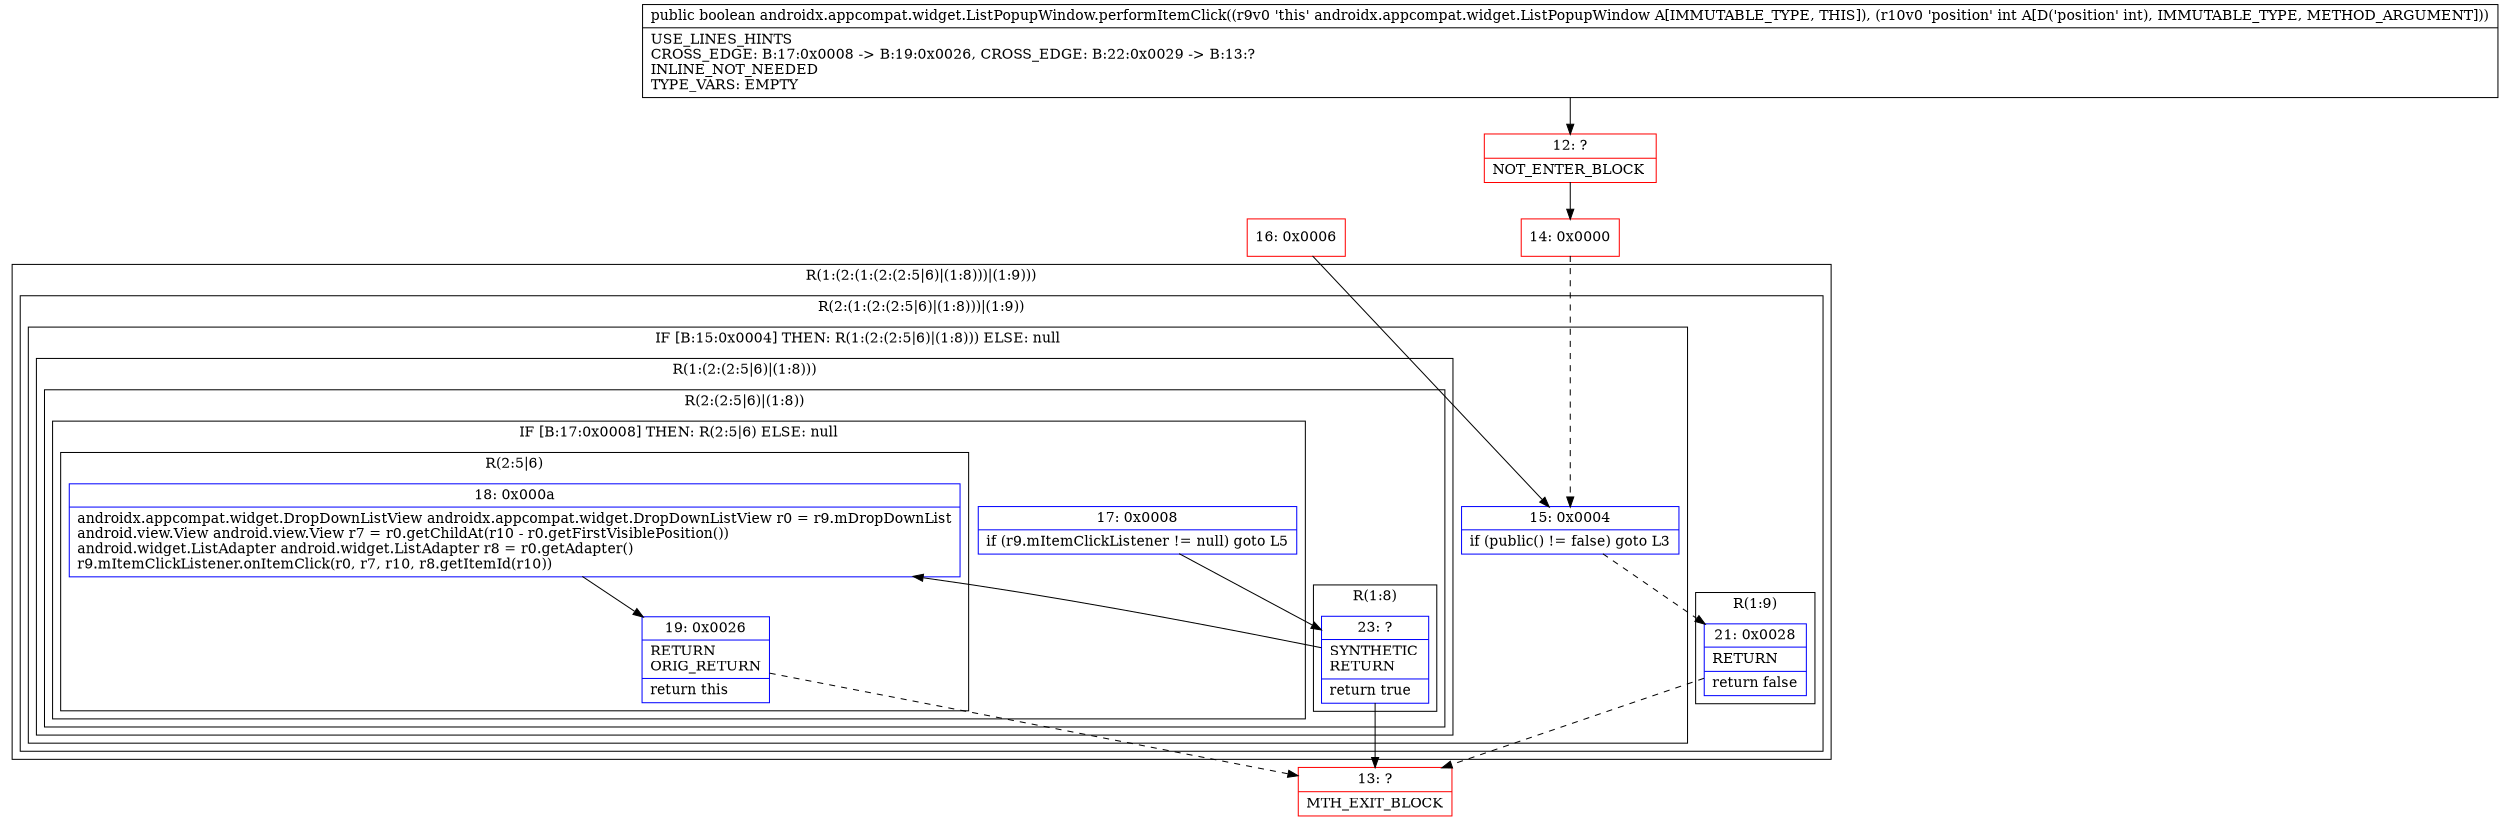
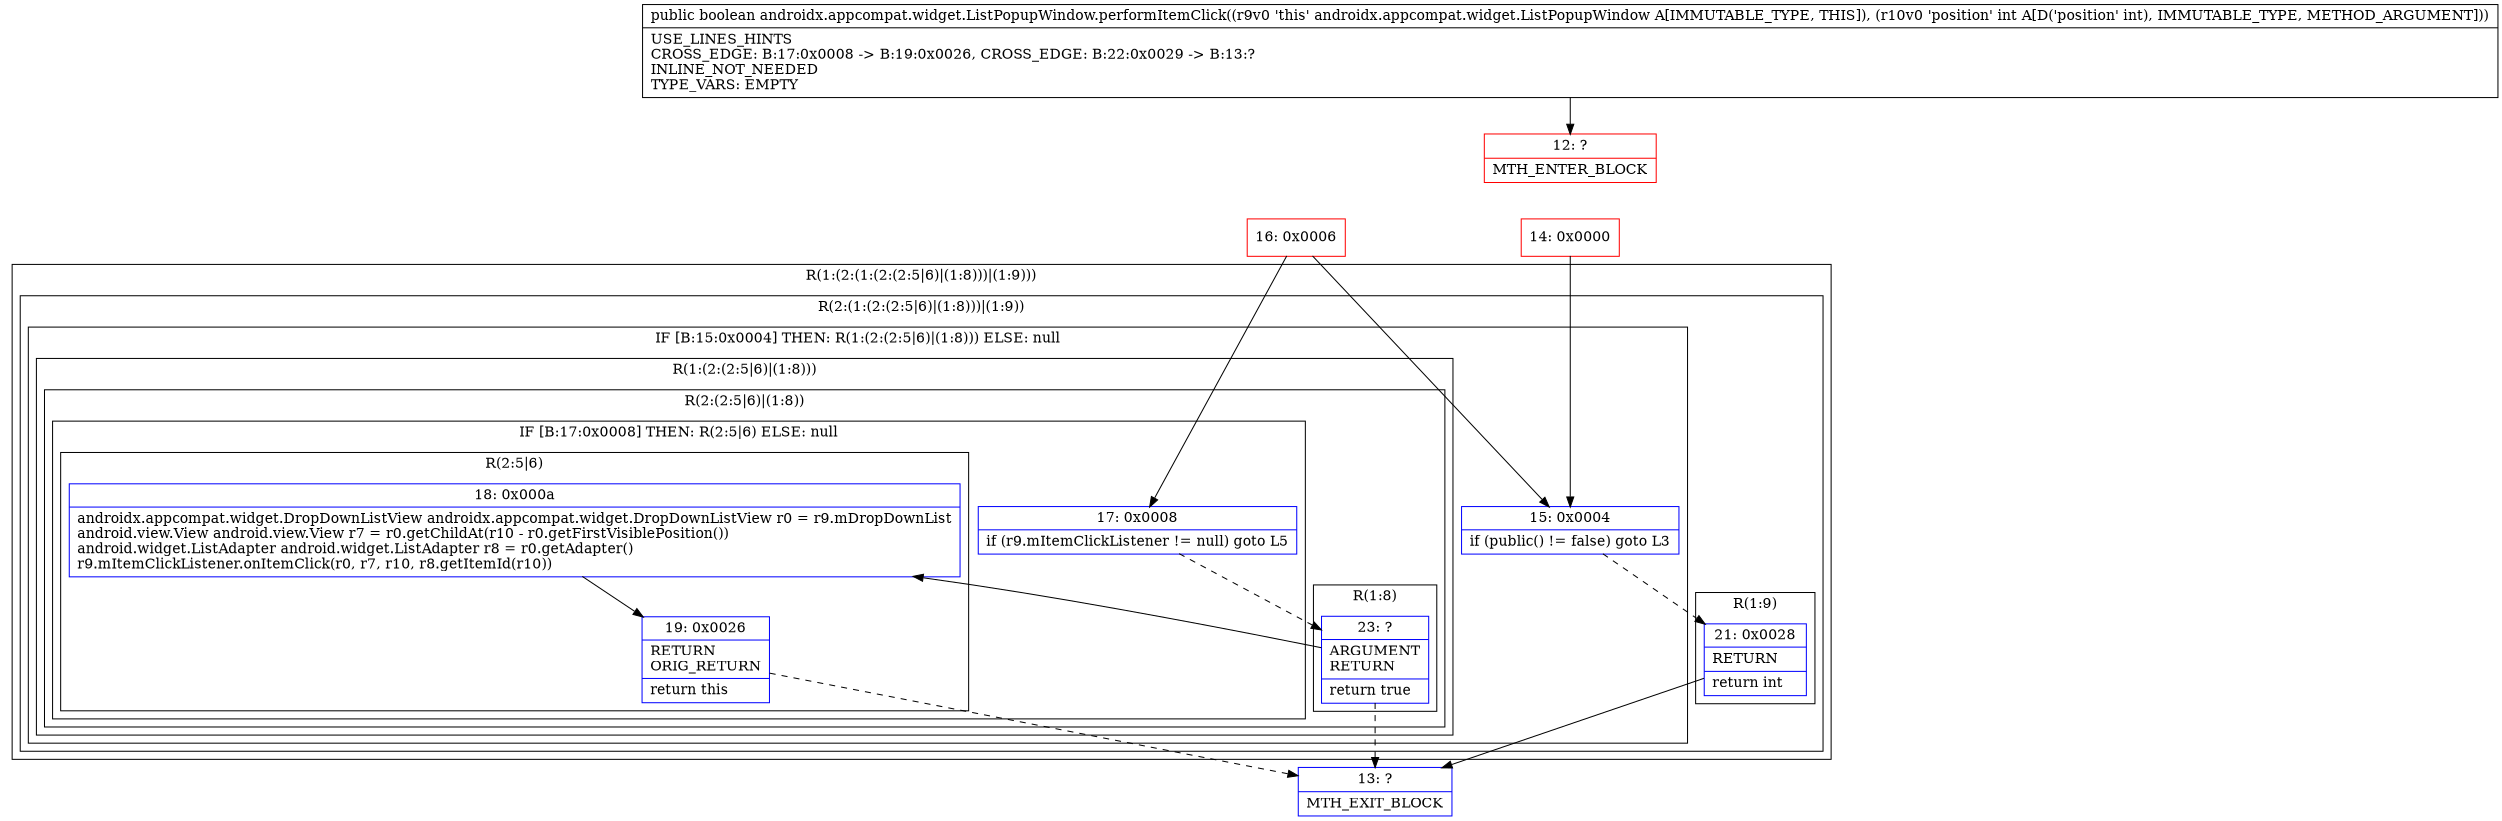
node "12: ?": text "NOT_ENTER_BLOCK" -> "MTH_ENTER_BLOCK"
edge "12: ?" -> "14: 0x0000": removed
edge "14: 0x0000" -> "15: 0x0004": style dashed -> solid
edge "16: 0x0006" -> "17: 0x0008": added
edge "17: 0x0008" -> "23: ?": style solid -> dashed
node "23: ?": text "SYNTHETIC" -> "ARGUMENT"
node "21: 0x0028": text "return false" -> "return int"
edge "23: ?" -> "13: ?": style solid -> dashed
edge "21: 0x0028" -> "13: ?": style dashed -> solid
node "13: ?": color red -> blue
